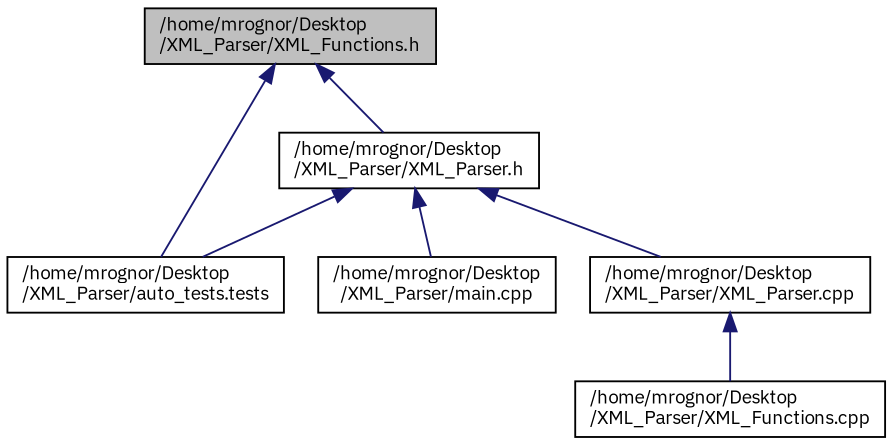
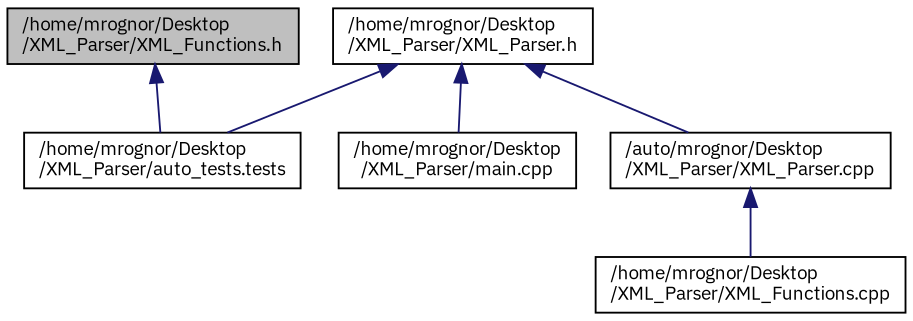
edge "/home/mrognor/Desktop /XML_Parser/XML_Parser.h" -> "/home/mrognor/Desktop /XML_Parser/XML_Functions.h": removed
node "/home/mrognor/Desktop /XML_Parser/XML_Parser.cpp": label "/home/mrognor/Desktop /XML_Parser/XML_Parser.cpp" -> "/auto/mrognor/Desktop /XML_Parser/XML_Parser.cpp"
